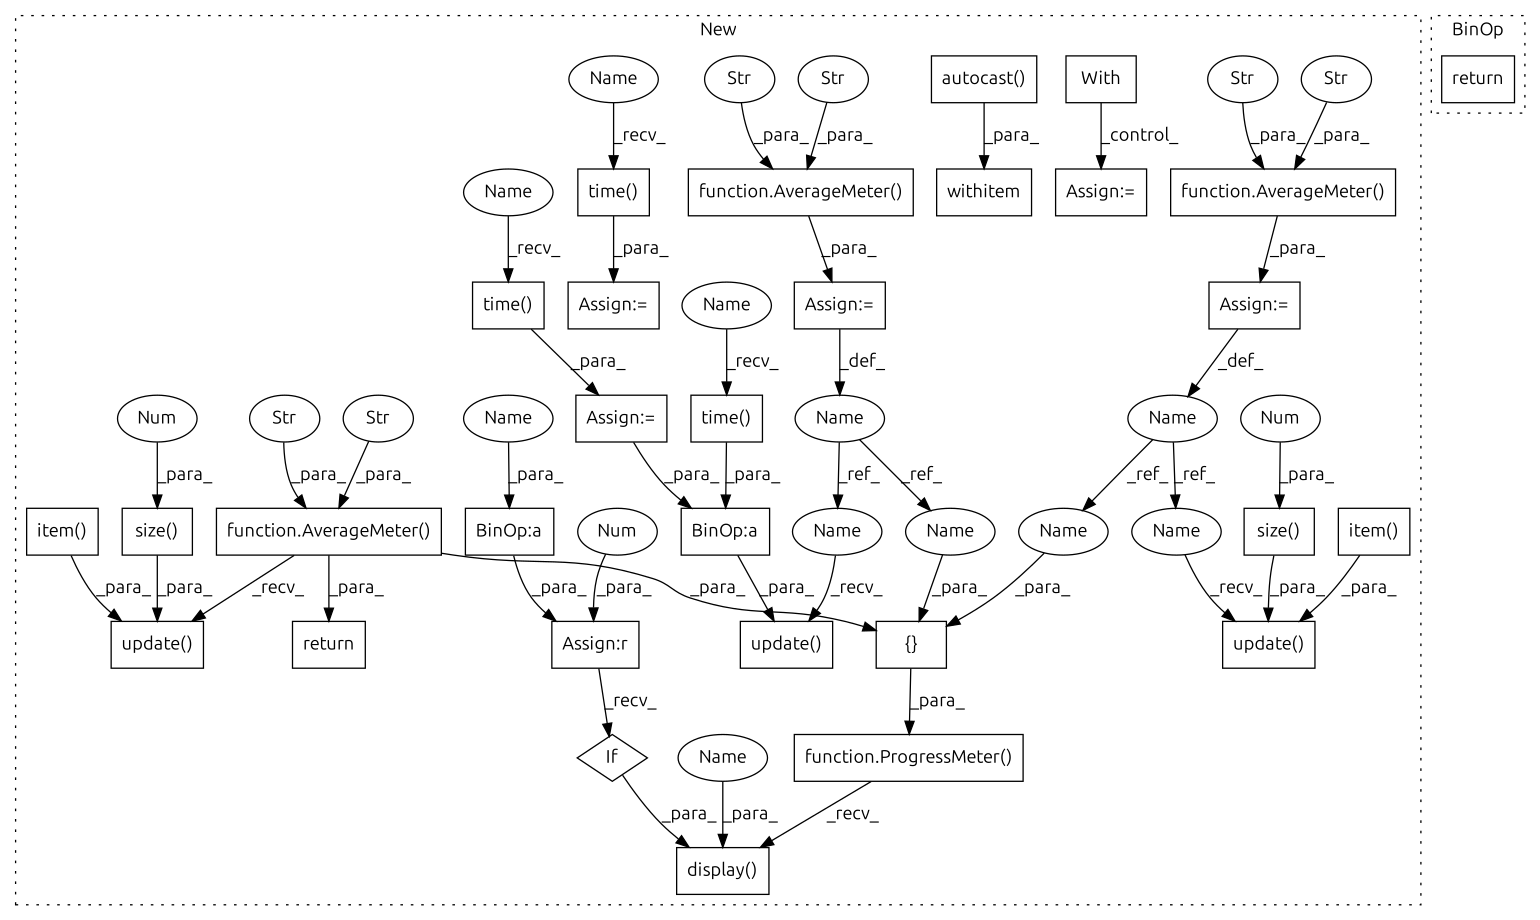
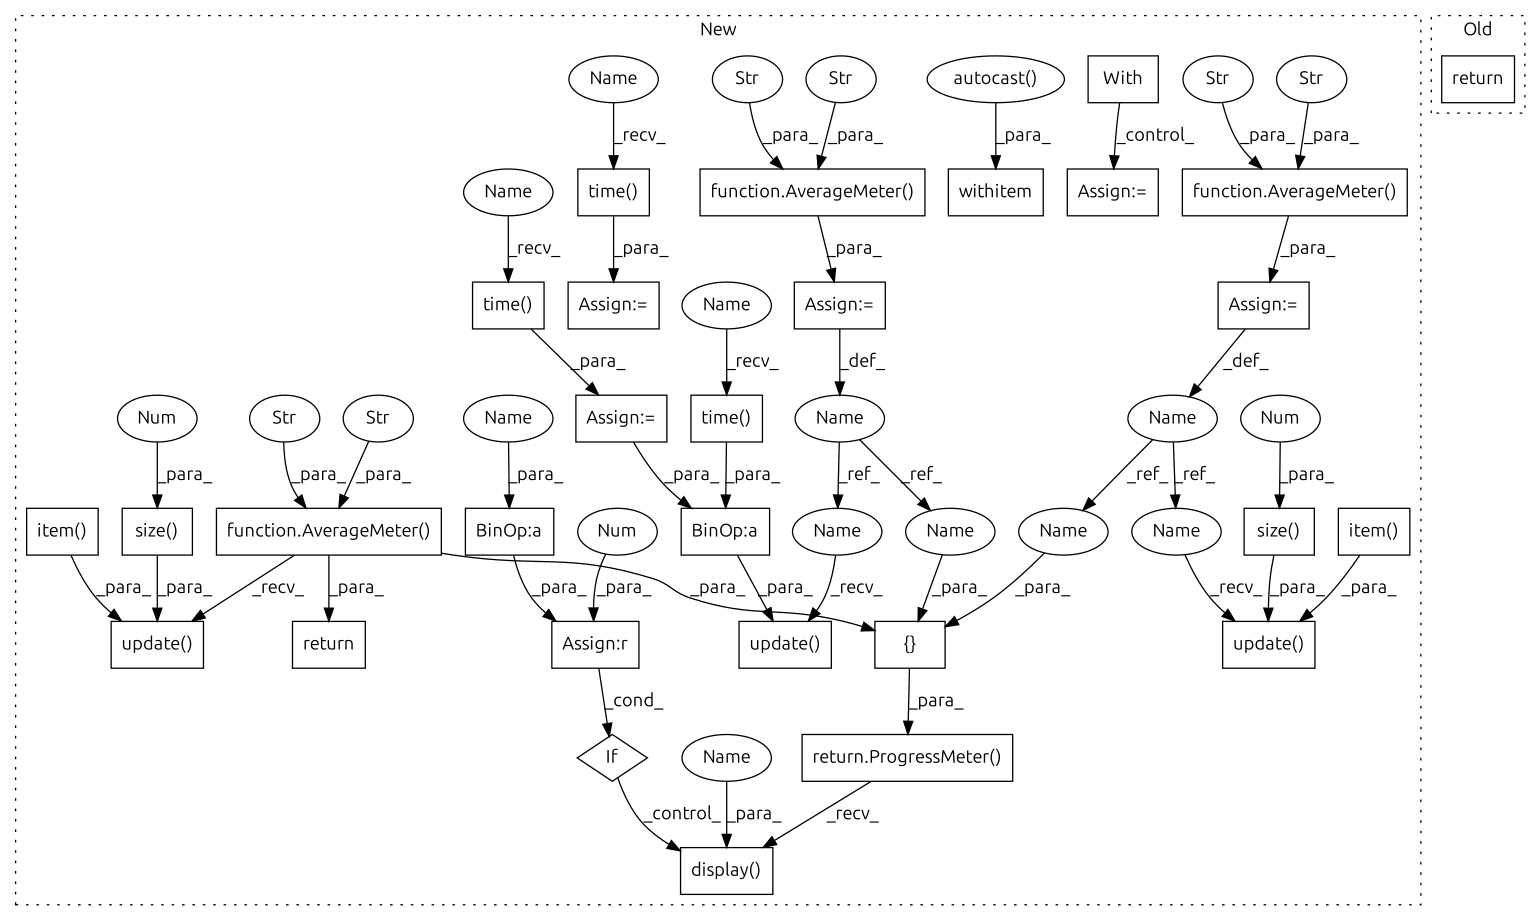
cluster "BinOp": label "BinOp" -> "Old"
node "autocast()": shape box -> ellipse
edge "Assign:r" -> "If": label "_recv_" -> "_cond_"
node "function.ProgressMeter()": label "function.ProgressMeter()" -> "return.ProgressMeter()"
edge "If" -> "display()": label "_para_" -> "_control_"
